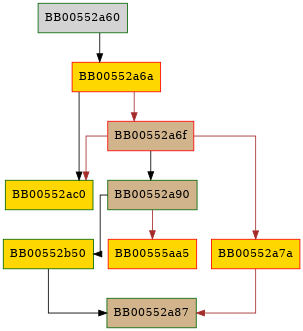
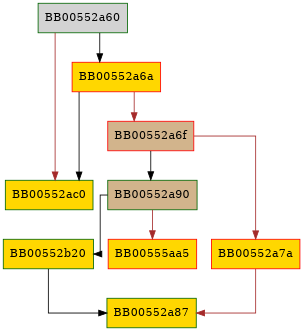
edge "BB00552a6f" -> "BB00552ac0": now "BB00552a60" -> "BB00552ac0"
node "BB00552b50": label "BB00552b50" -> "BB00552b20"
node "BB00552a87": fillcolor tan -> gold
